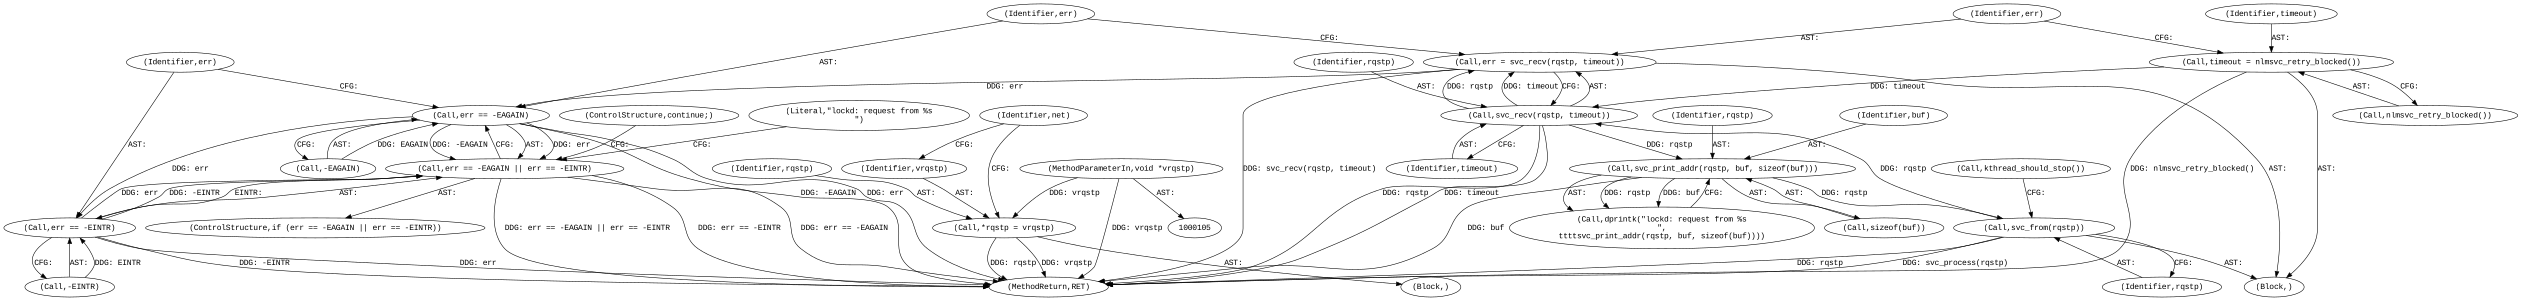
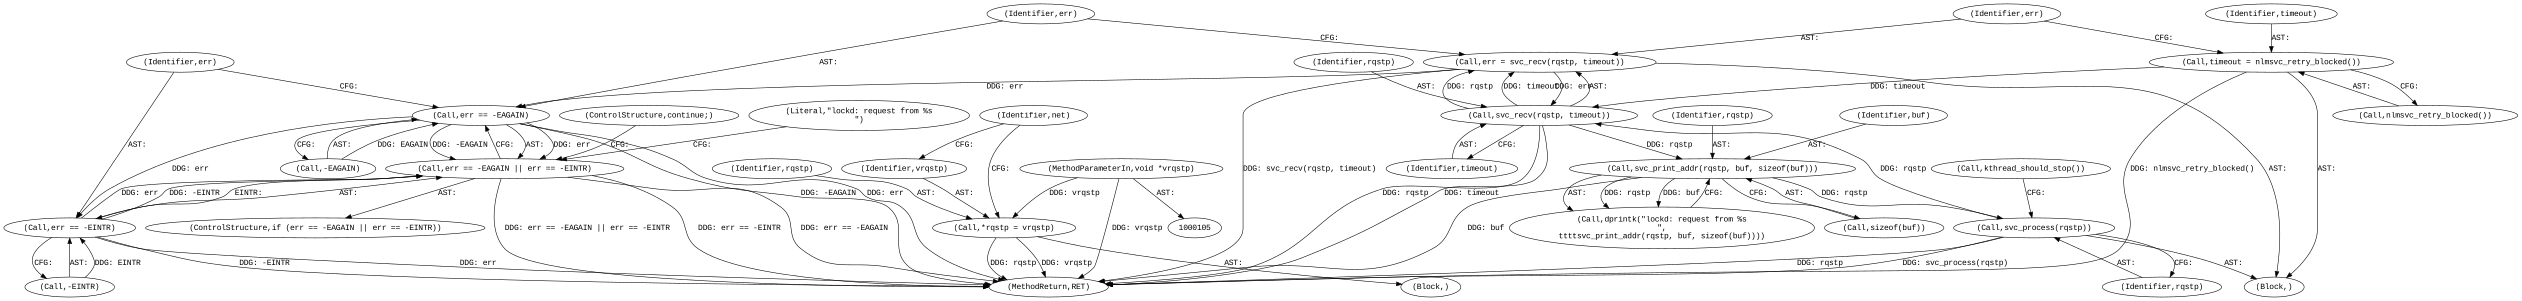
edge "(Call,err = svc_recv(rqstp, timeout))" -> "(Call,svc_recv(rqstp, timeout))": label "CFG: " -> "DDG: err"
edge "(Call,svc_print_addr(rqstp, buf, sizeof(buf)))" -> "(Call,sizeof(buf))": label "AST: " -> "CFG: "
node "(Call,svc_from(rqstp))": label "(Call,svc_from(rqstp))" -> "(Call,svc_process(rqstp))"
